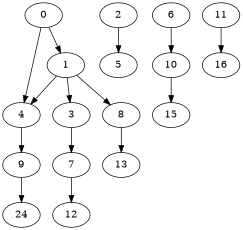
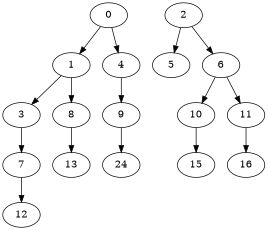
edge "2" -> "6": added
edge "6" -> "11": added
edge "1" -> "4": removed
